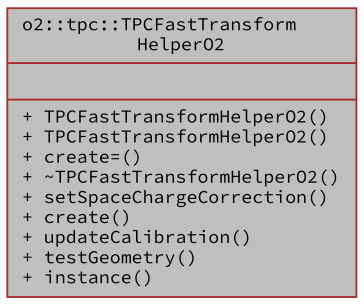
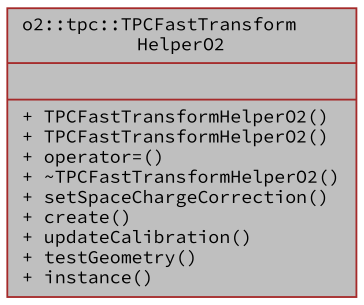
node "o2::tpc::TPCFastTransform": text "+ create=()" -> "+ operator=()"
